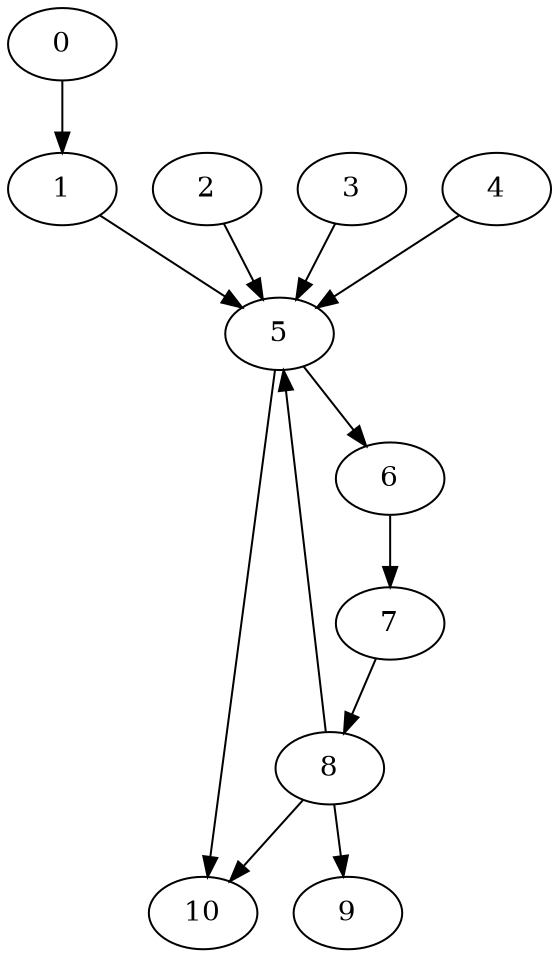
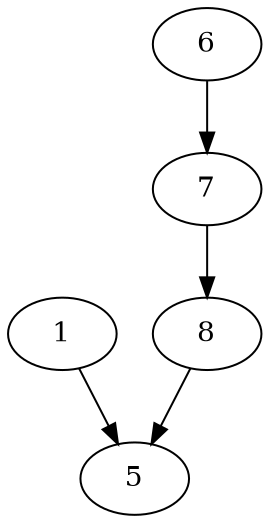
node "0": removed
node "2": removed
node "3": removed
node "4": removed
edge "5" -> "6": removed
node "10": removed
node "9": removed
